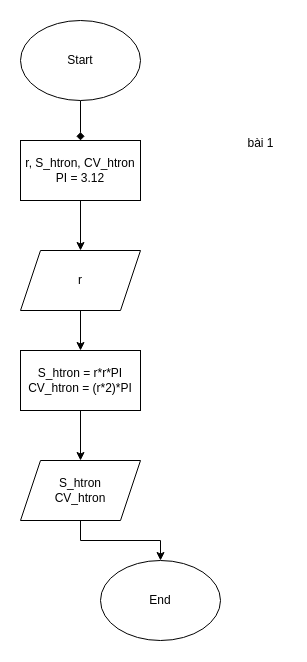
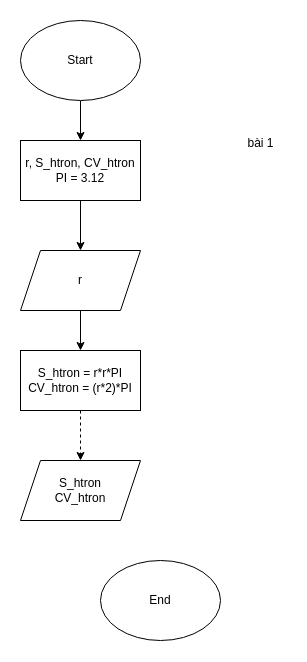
edge "Start" -> "r, S_htron, CV_htron PI = 3.12": arrowhead diamond -> classic
edge "S_htron = r*r*PI CV_htron = (r*2)*PI" -> "S_htron CV_htron": style solid -> dashed
edge "S_htron CV_htron" -> "End": removed
